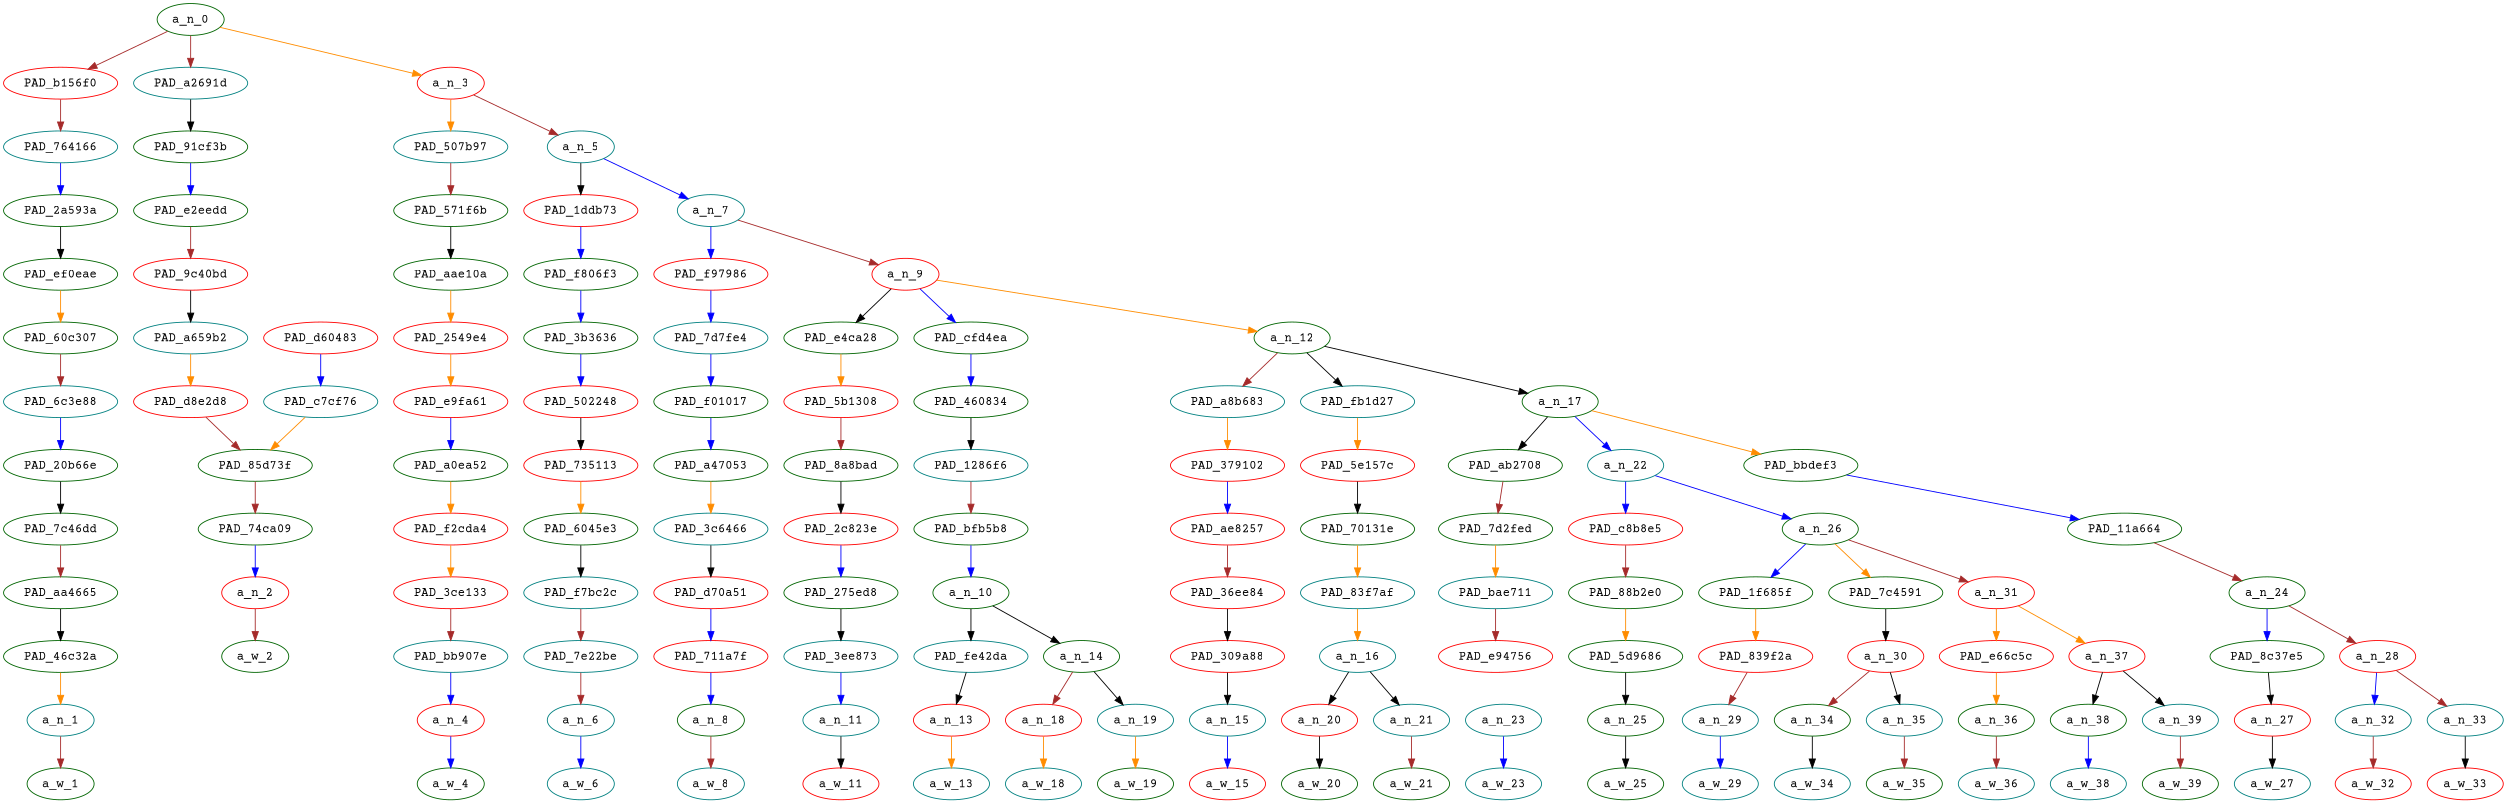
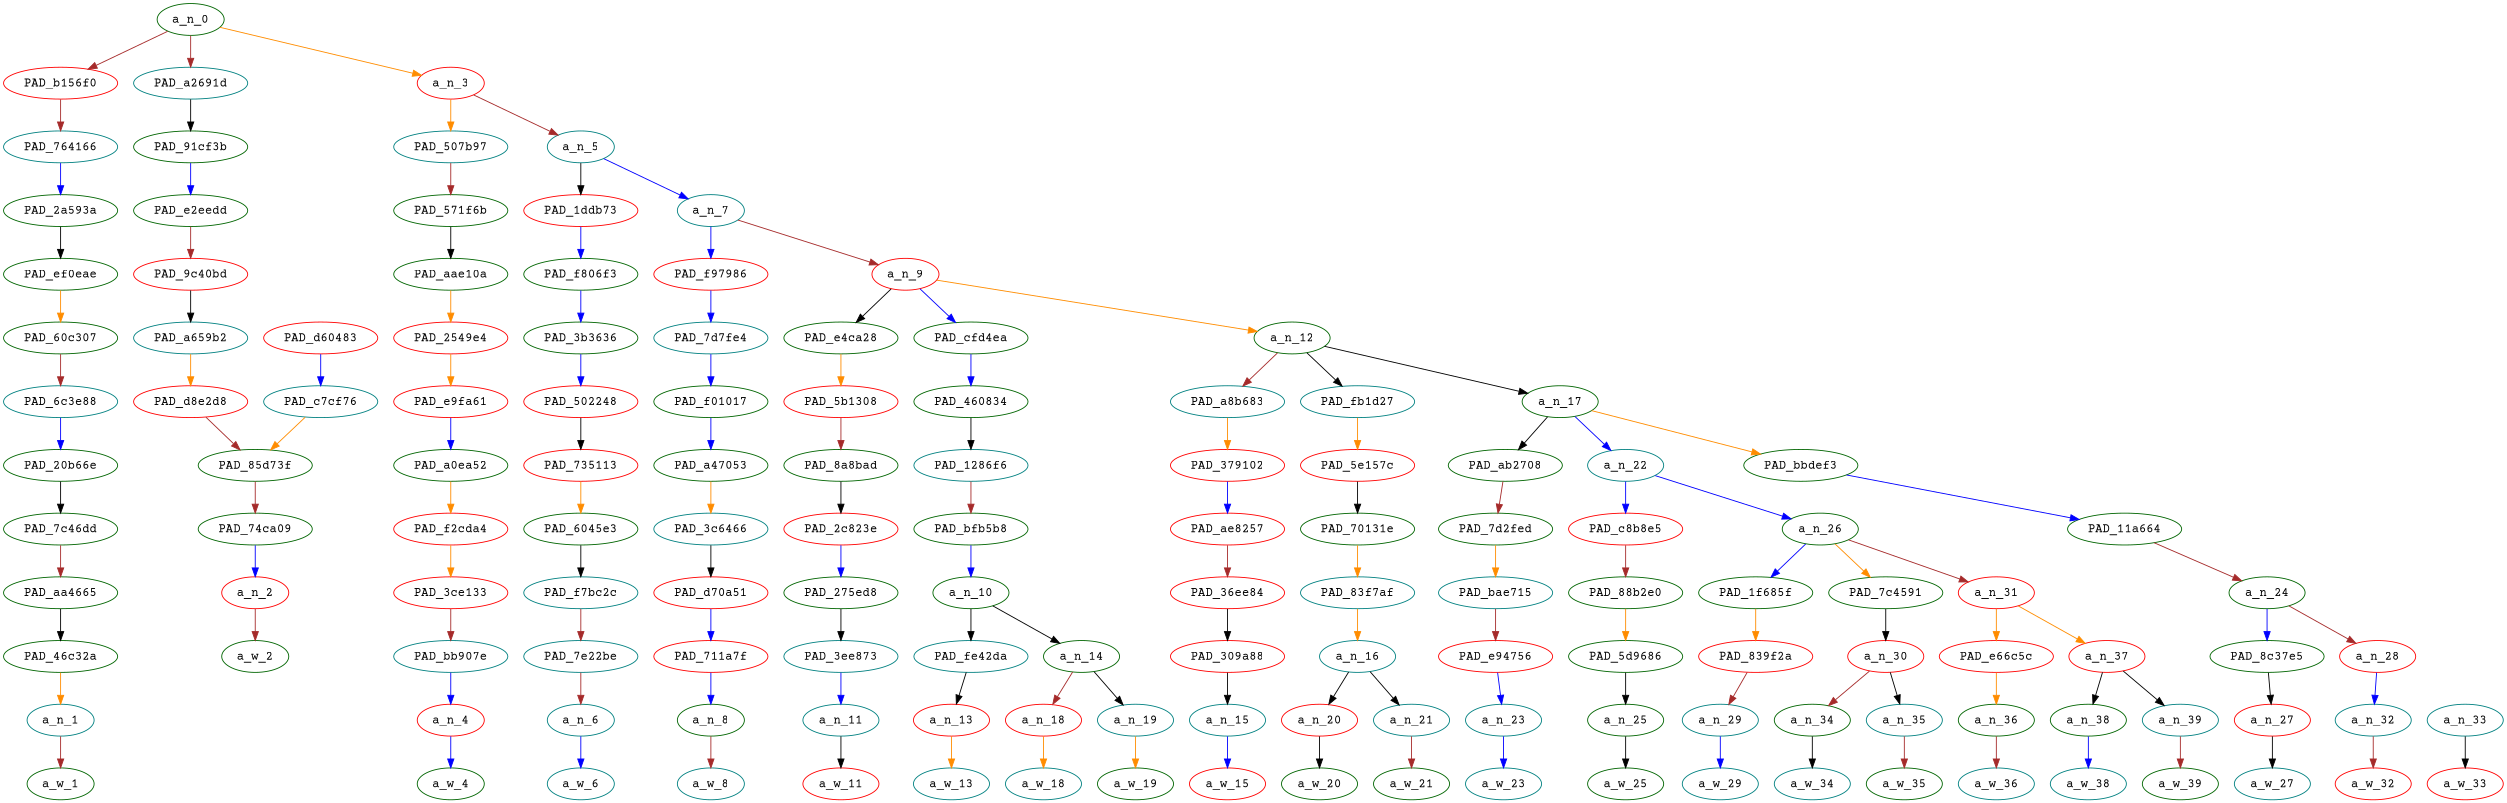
node "PAD_bae711": label "PAD_bae711" -> "PAD_bae715"
edge "PAD_e94756" -> "a_n_23": added
edge "a_n_28" -> "a_n_33": removed
